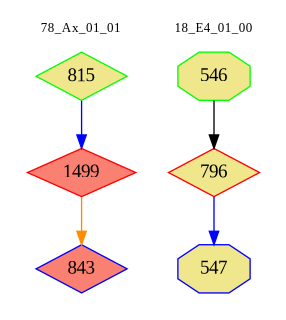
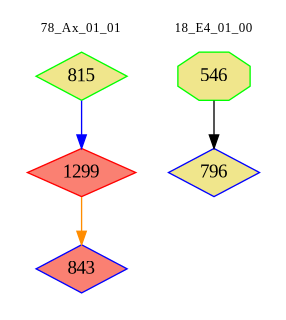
node "1499": label "1499" -> "1299"
node "796": color red -> blue
node "547": removed
